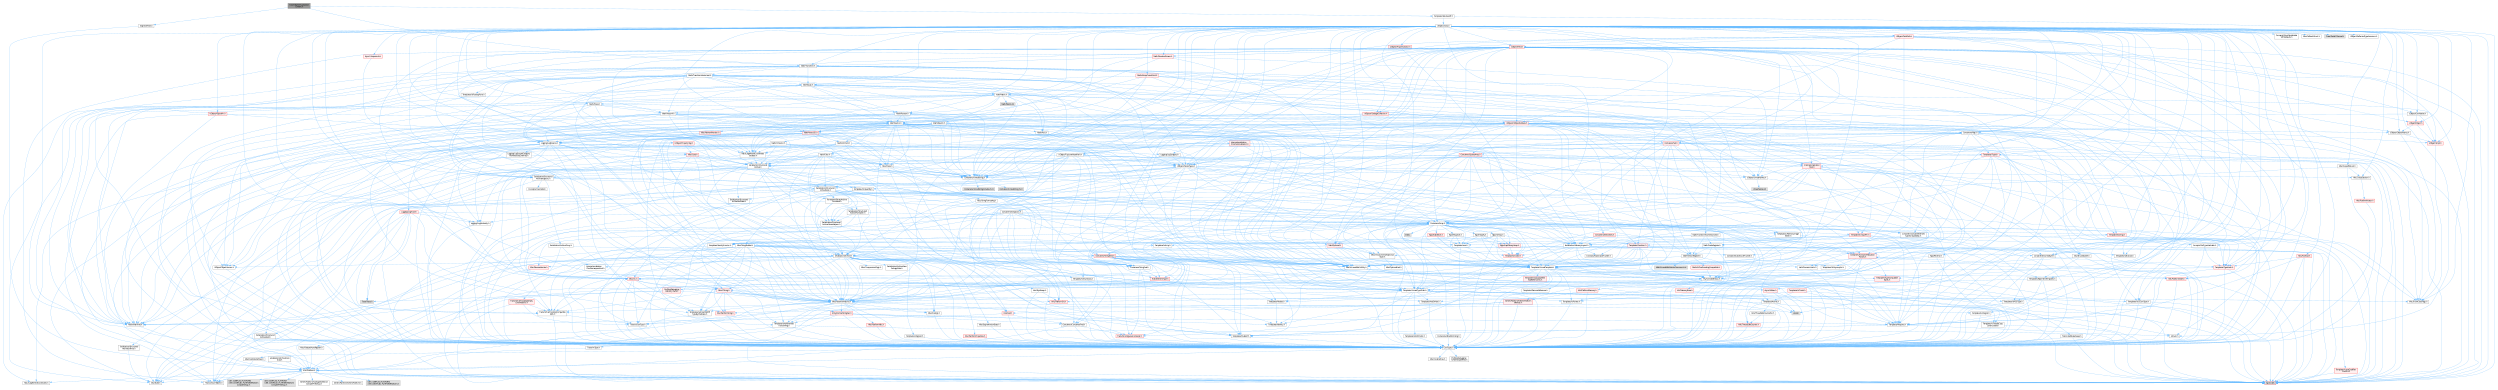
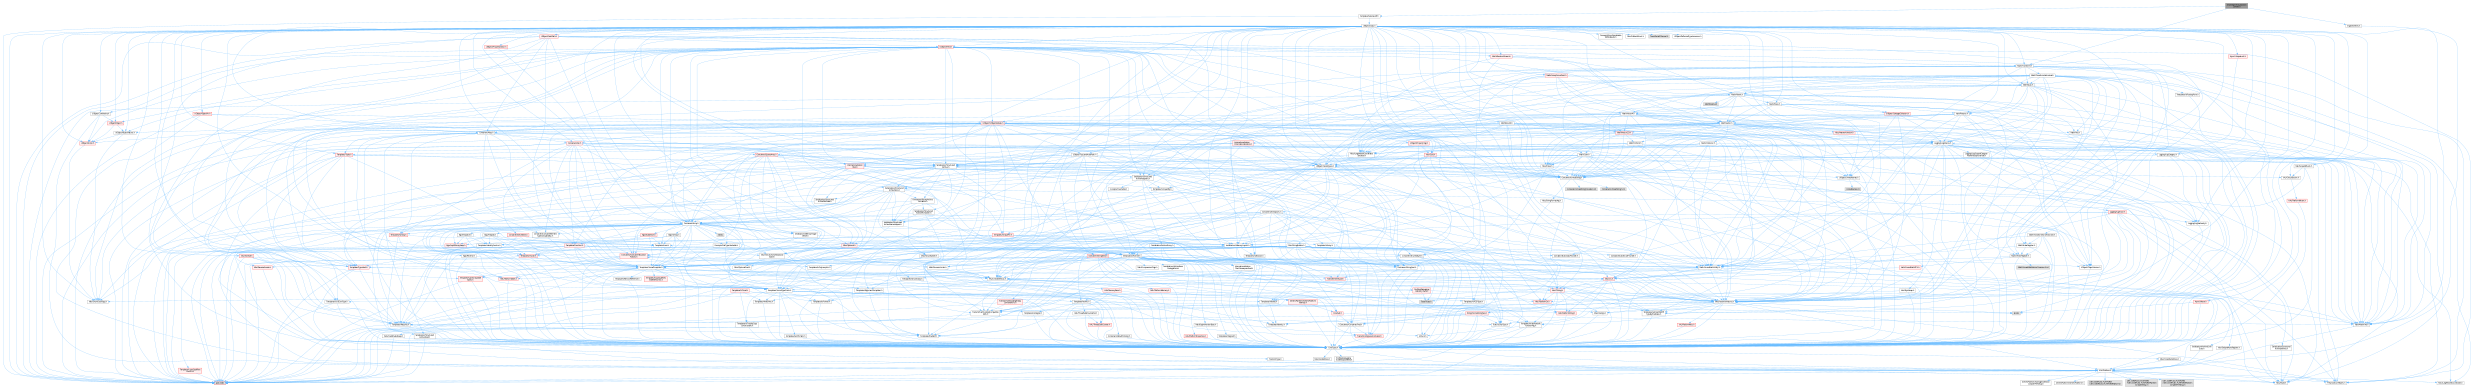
node "Math/IsCharEncodingCompatible.h": label "Math/IsCharEncodingCompatible.h" -> "Math/UnrealMathFPU.h"
edge "Serialization/Archive.h" -> "Async/Mutex.h": now "Serialization/Archive.h" -> "Serialization/ArchiveCook Data.h"
